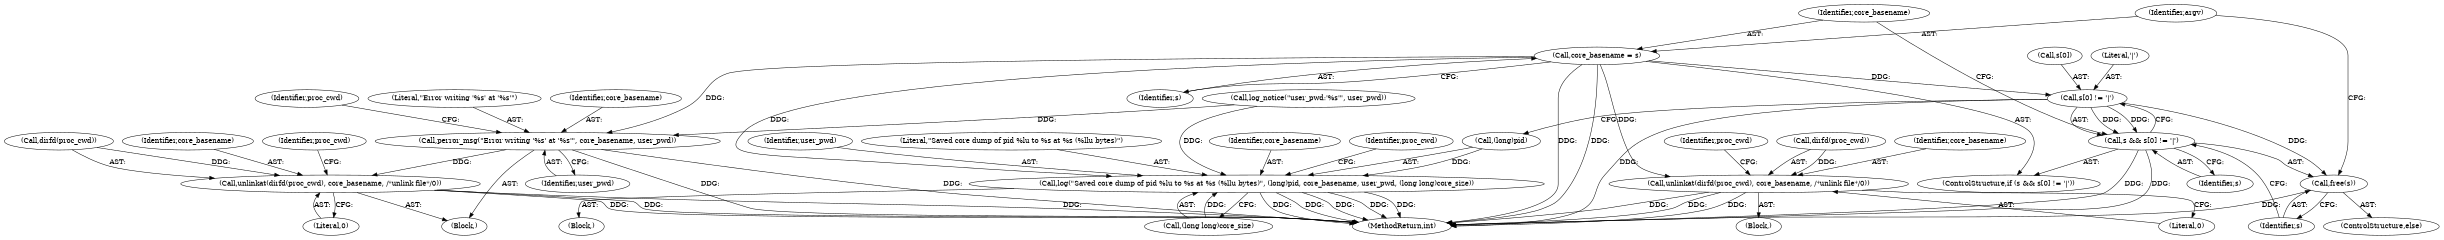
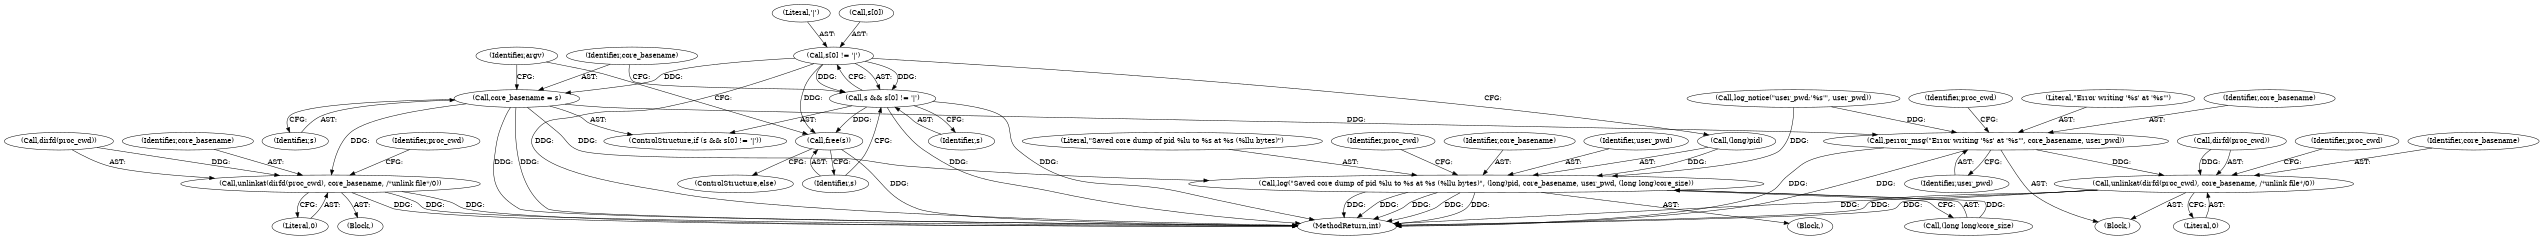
edge "(Identifier,argv)" -> "(Call,core_basename = s)": label "AST: " -> "CFG: "
edge "(Call,core_basename = s)" -> "(Call,s[0] != '|')": reversed
edge "(Call,s && s[0] != '|')" -> "(Call,free(s))": label "AST: " -> "DDG: "
edge "(Call,free(s))" -> "(ControlStructure,else)": label "AST: " -> "CFG: "
